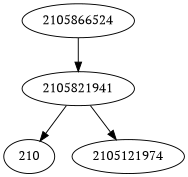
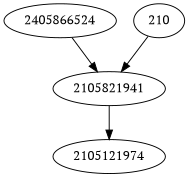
node "2105866524": label "2105866524" -> "2405866524"
edge "2105821941" -> "210": reversed
